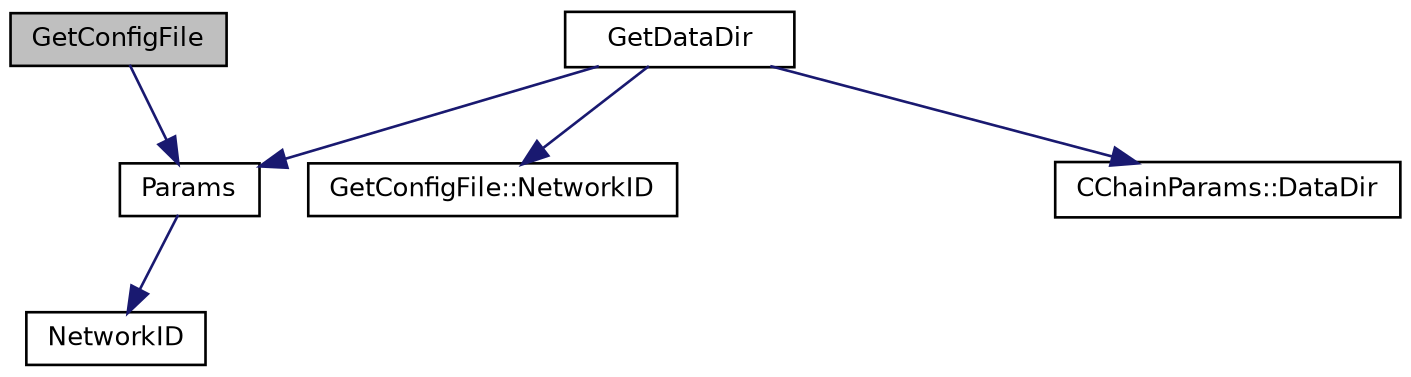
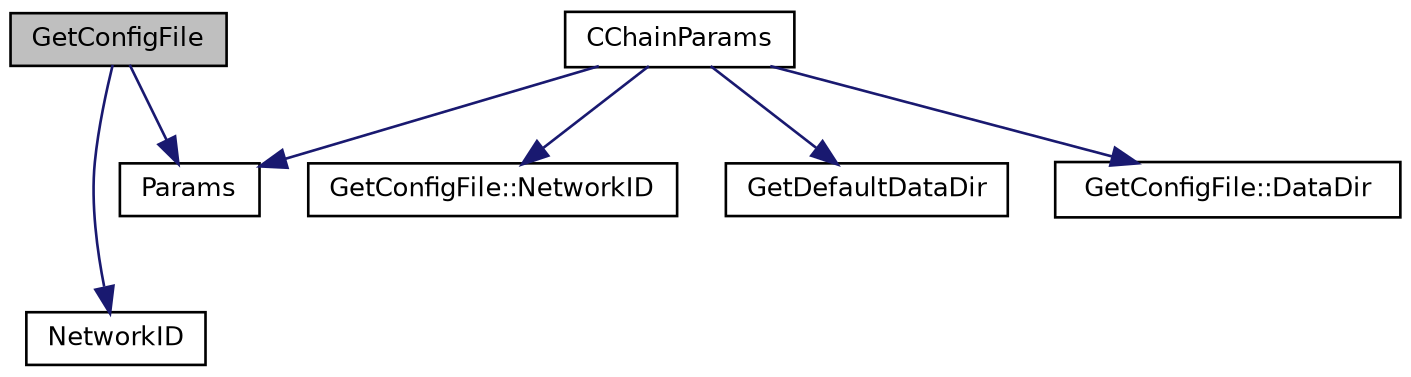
node "GetDataDir": label "GetDataDir" -> "CChainParams"
node "GetDefaultDataDir": added
node "CChainParams::DataDir": label "CChainParams::DataDir" -> "GetConfigFile::DataDir"
edge "Params" -> "NetworkID": now "GetConfigFile" -> "NetworkID"
